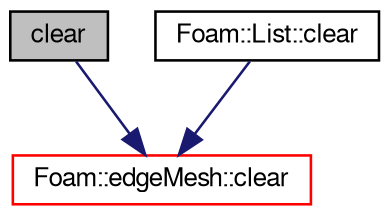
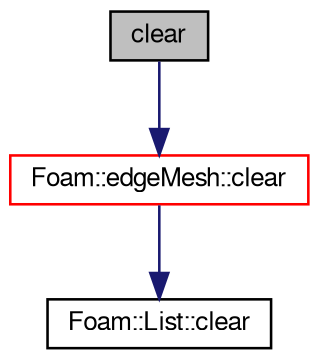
edge "Foam::List::clear" -> "Foam::edgeMesh::clear": reversed
